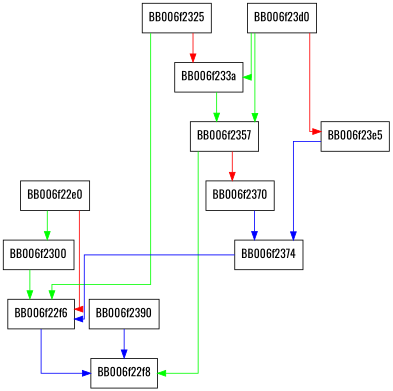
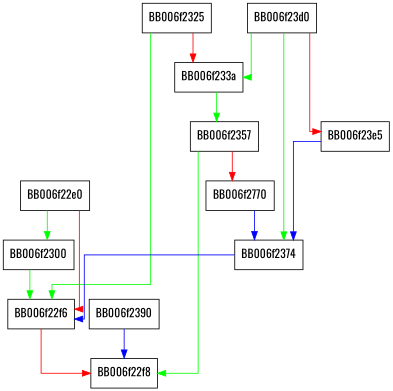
edge "BB006f23d0" -> "BB006f2357": now "BB006f23d0" -> "BB006f2374"
node "BB006f2370": label "BB006f2370" -> "BB006f2770"
edge "BB006f22f6" -> "BB006f22f8": color blue -> red
